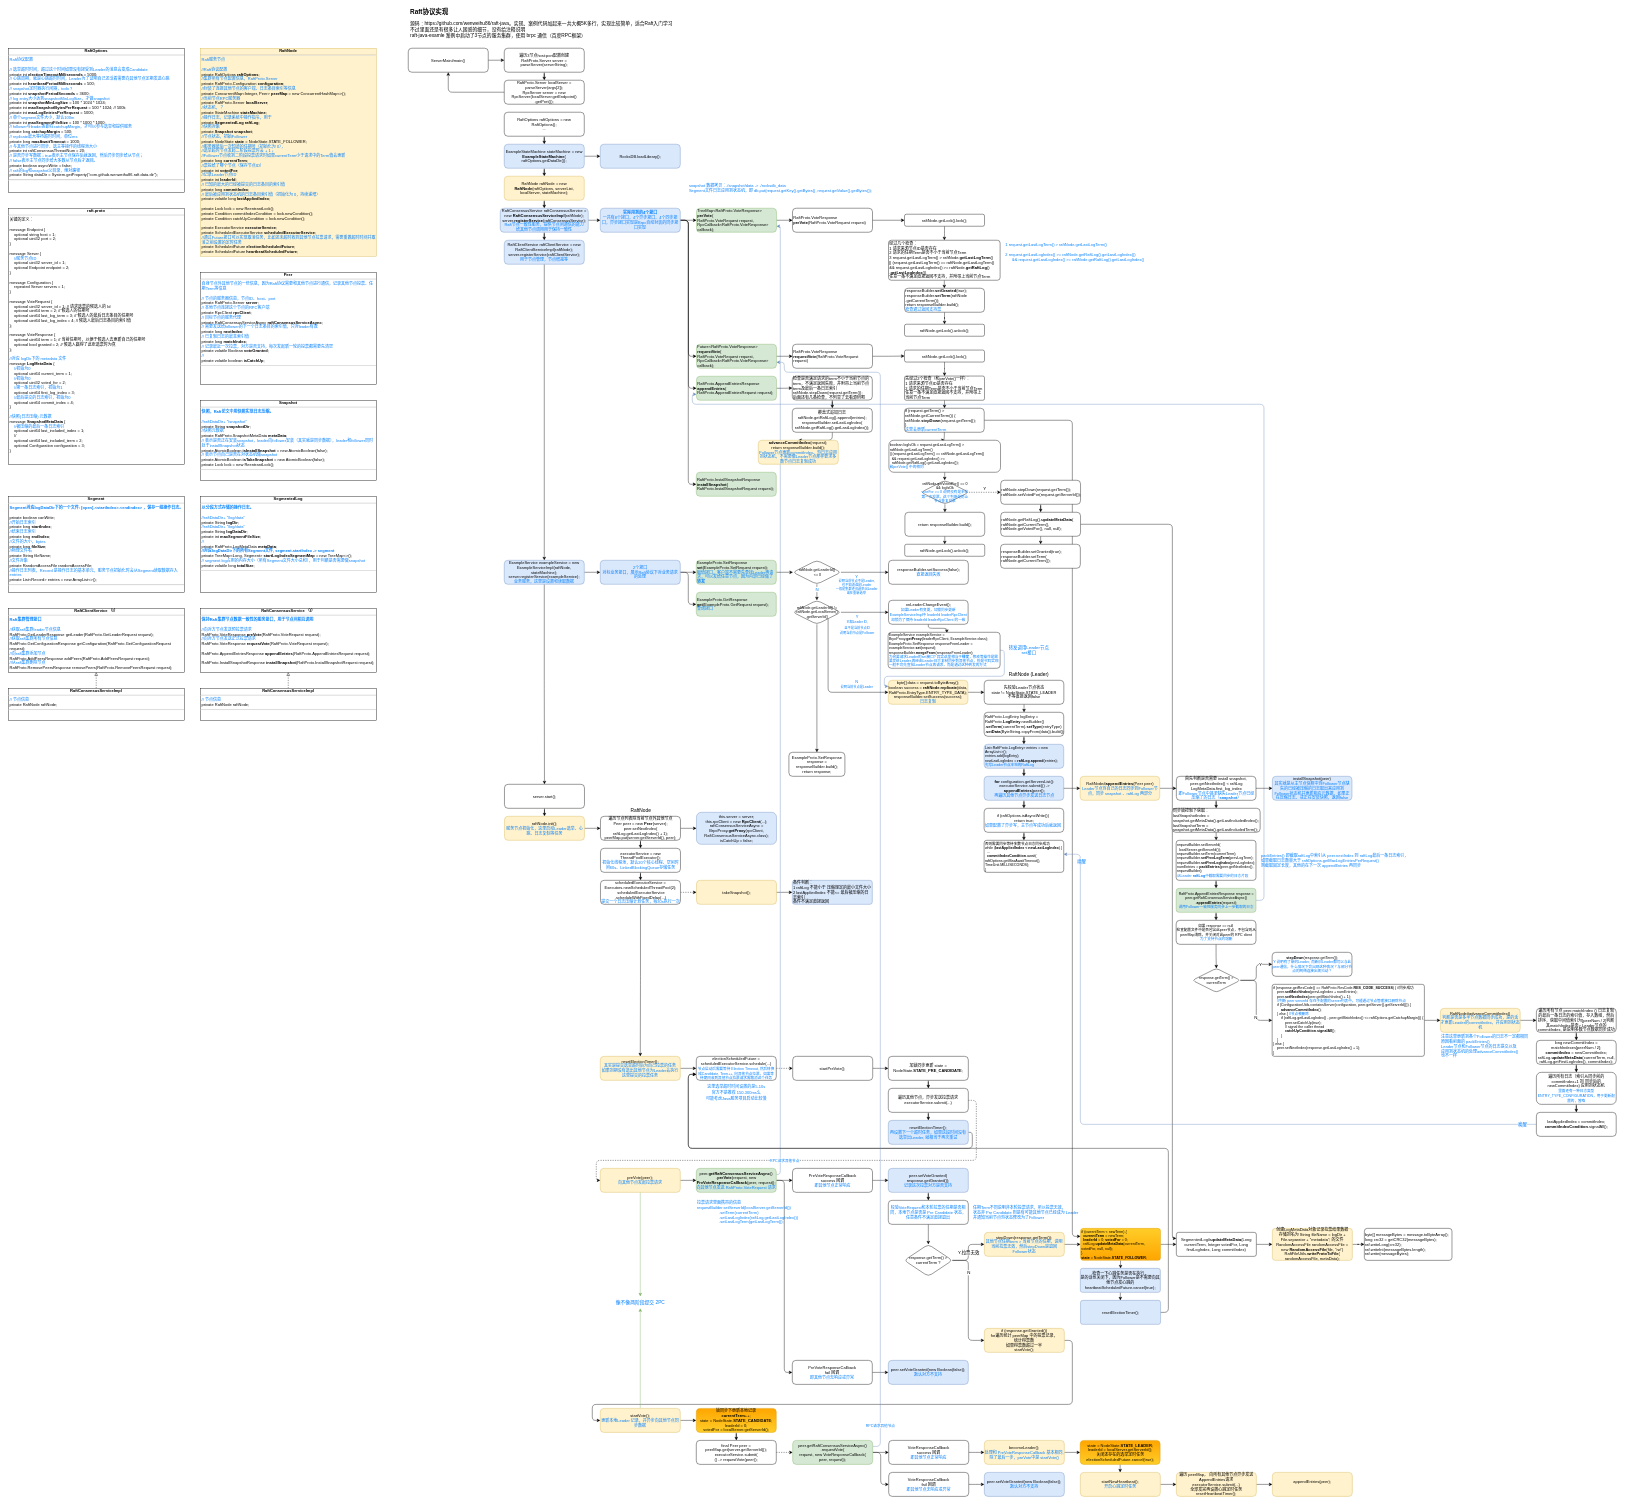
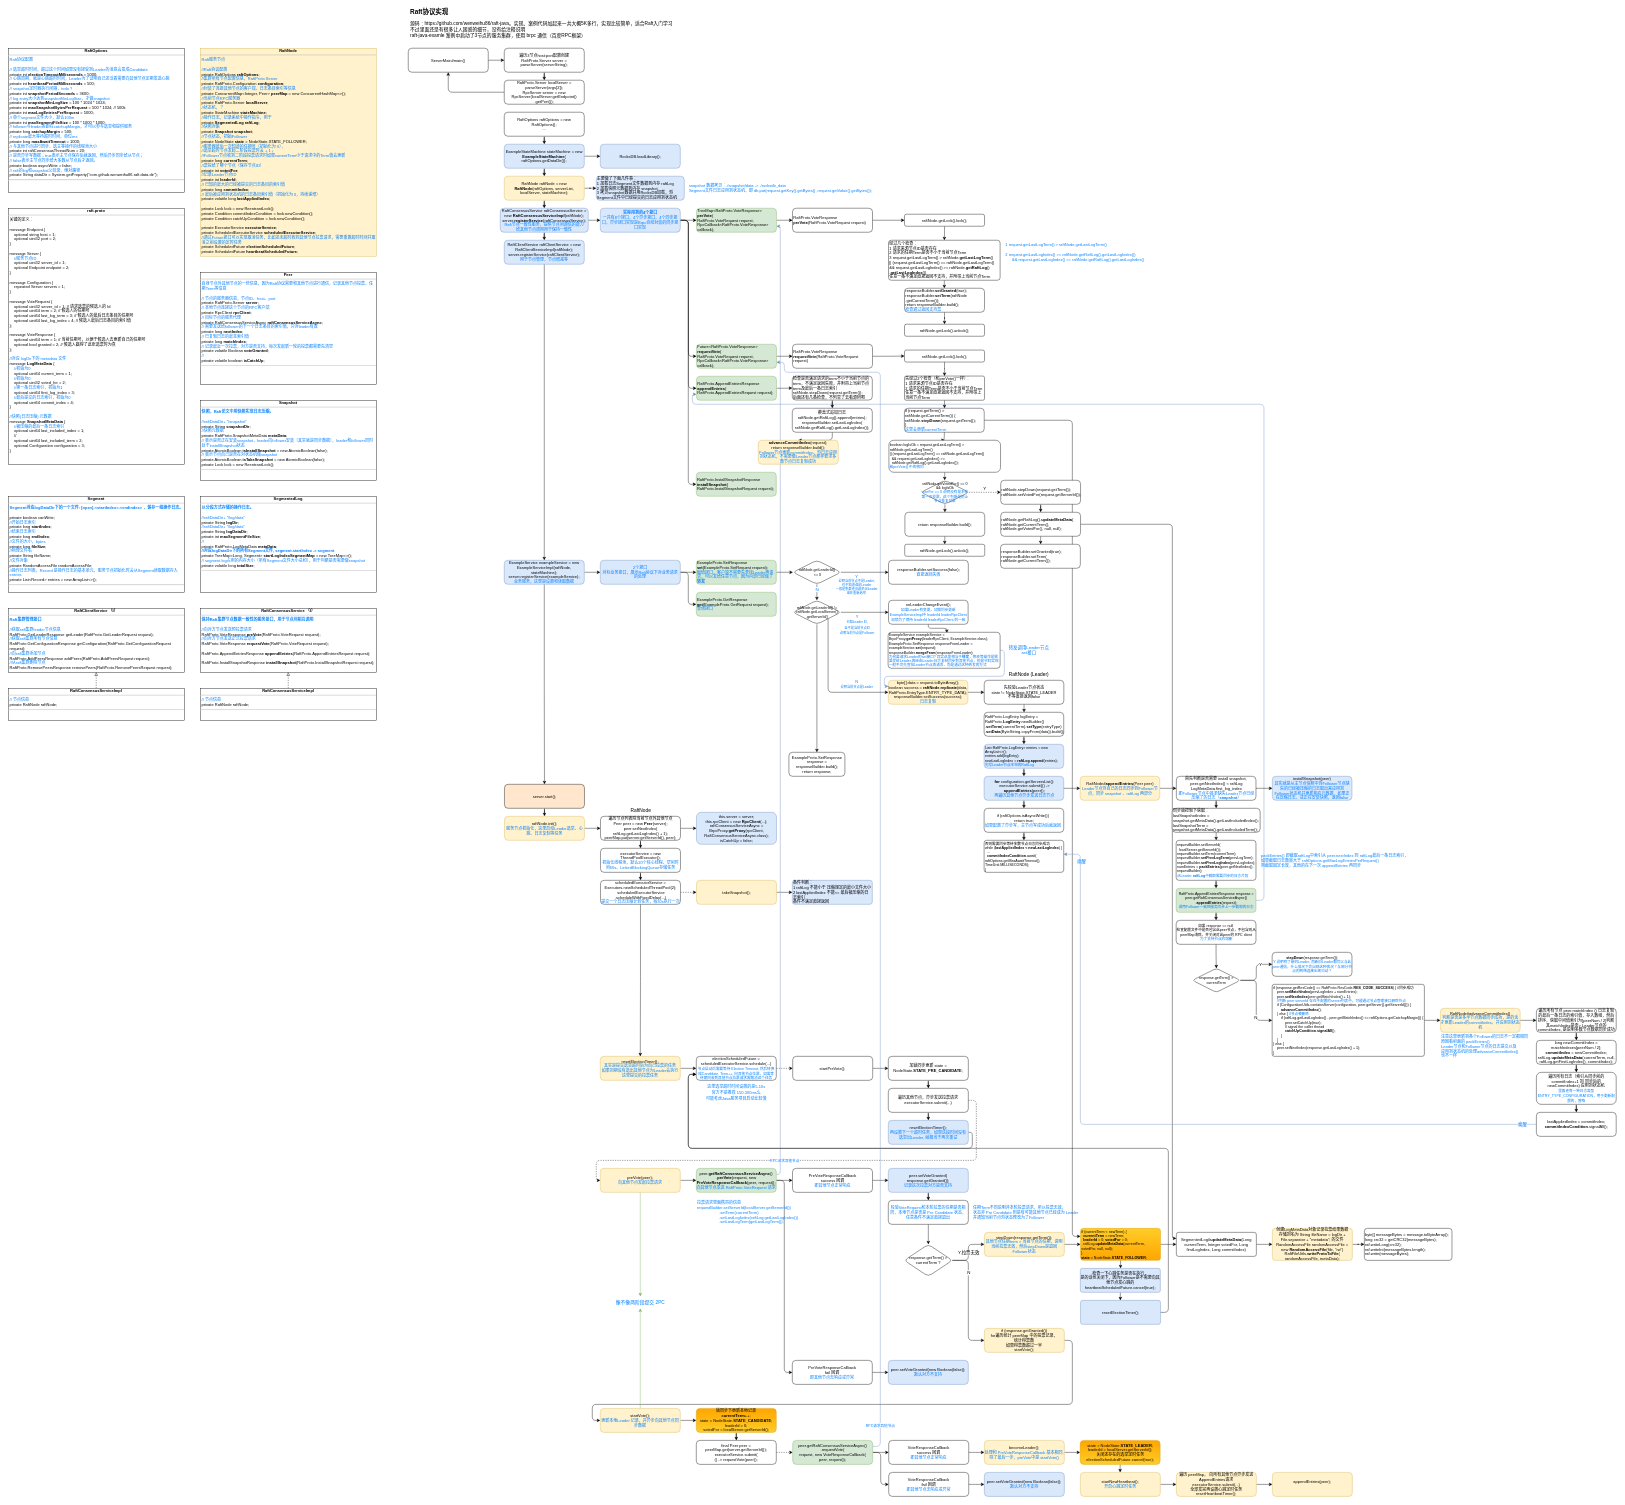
edge "RaftNode raftNode = new RaftNode(raftOptions, serverList, localServer, stateMachine);" -> "主要做了下面几件事： 1 加载日志Segment文件数据到内存 raftLog 2 加载快照元数据到内存 snapshot 3 拷贝snapshot数据并用RocksDB加载，将Segment文件中已经提交的日志应用到状态机": added
node "主要做了下面几件事： 1 加载日志Segment文件数据到内存 raftLog 2 加载快照元数据到内存 snapshot 3 拷贝snapshot数据并用RocksDB加载，将Segment文件中已经提交的日志应用到状态机": added
node "server.start();": fillcolor #ffffff -> #ffe6cc
